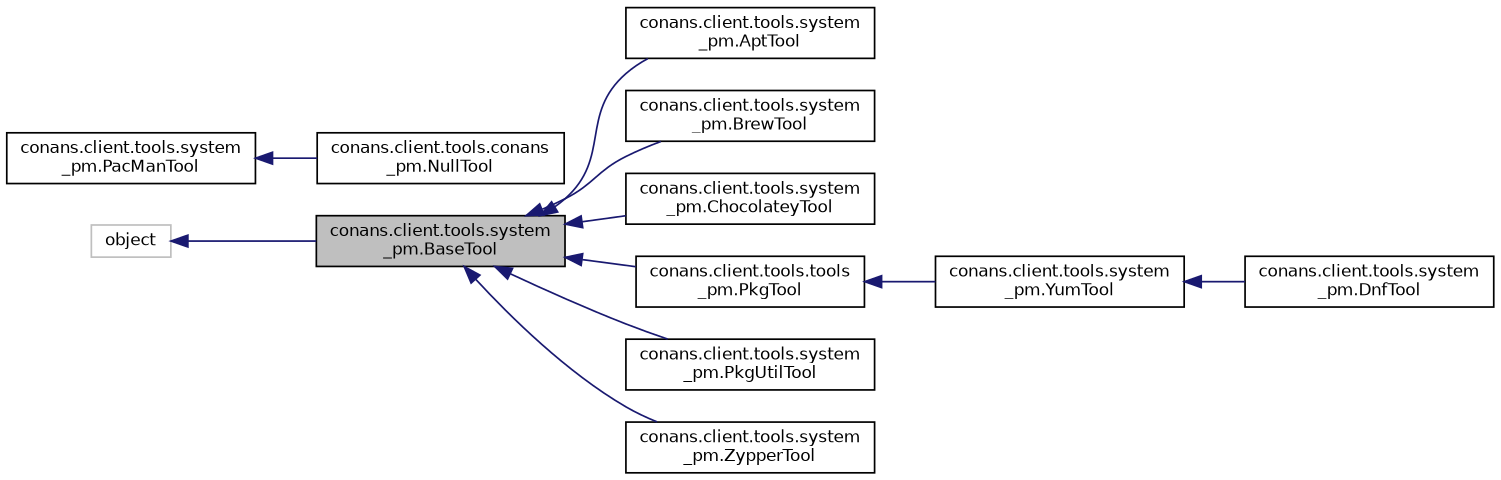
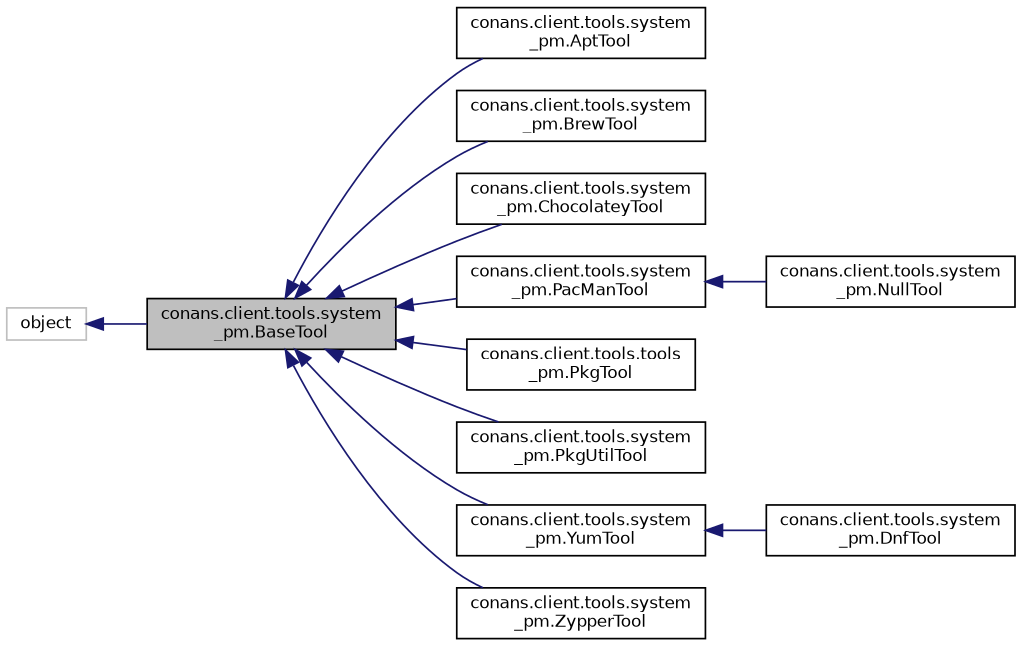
node "conans.client.tools.conans _pm.NullTool": label "conans.client.tools.conans _pm.NullTool" -> "conans.client.tools.system _pm.NullTool"
edge "conans.client.tools.system _pm.YumTool" -> "conans.client.tools.tools _pm.PkgTool": now "conans.client.tools.system _pm.YumTool" -> "conans.client.tools.system _pm.BaseTool"
edge "conans.client.tools.system _pm.PacManTool" -> "conans.client.tools.system _pm.BaseTool": added
